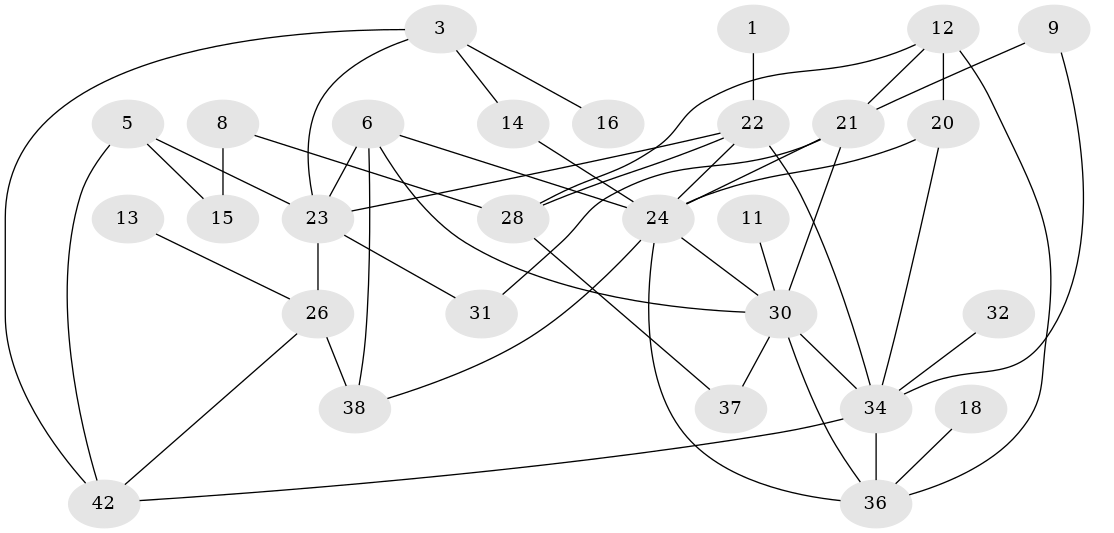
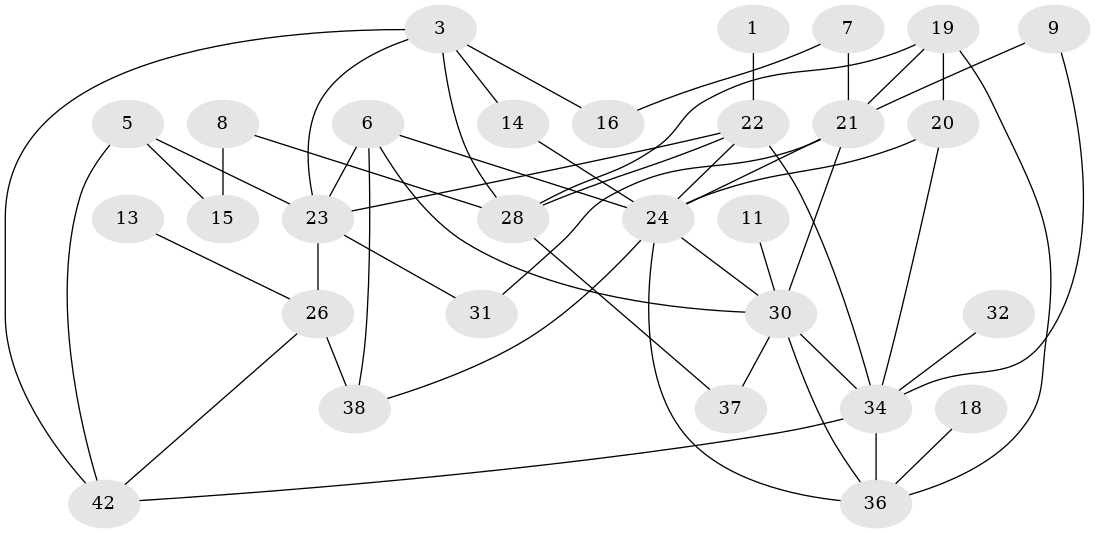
node "7": added
node "12": label "12" -> "19"
edge "3" -- "28": added
